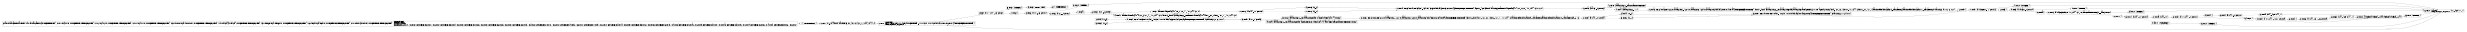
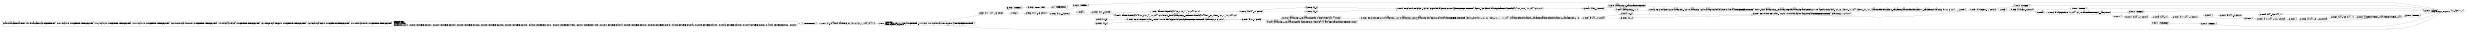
node "13: 0x01a2": text "ljava (r25 != 2) goto L103l" -> "lif (r25 != 2) goto L103l"
